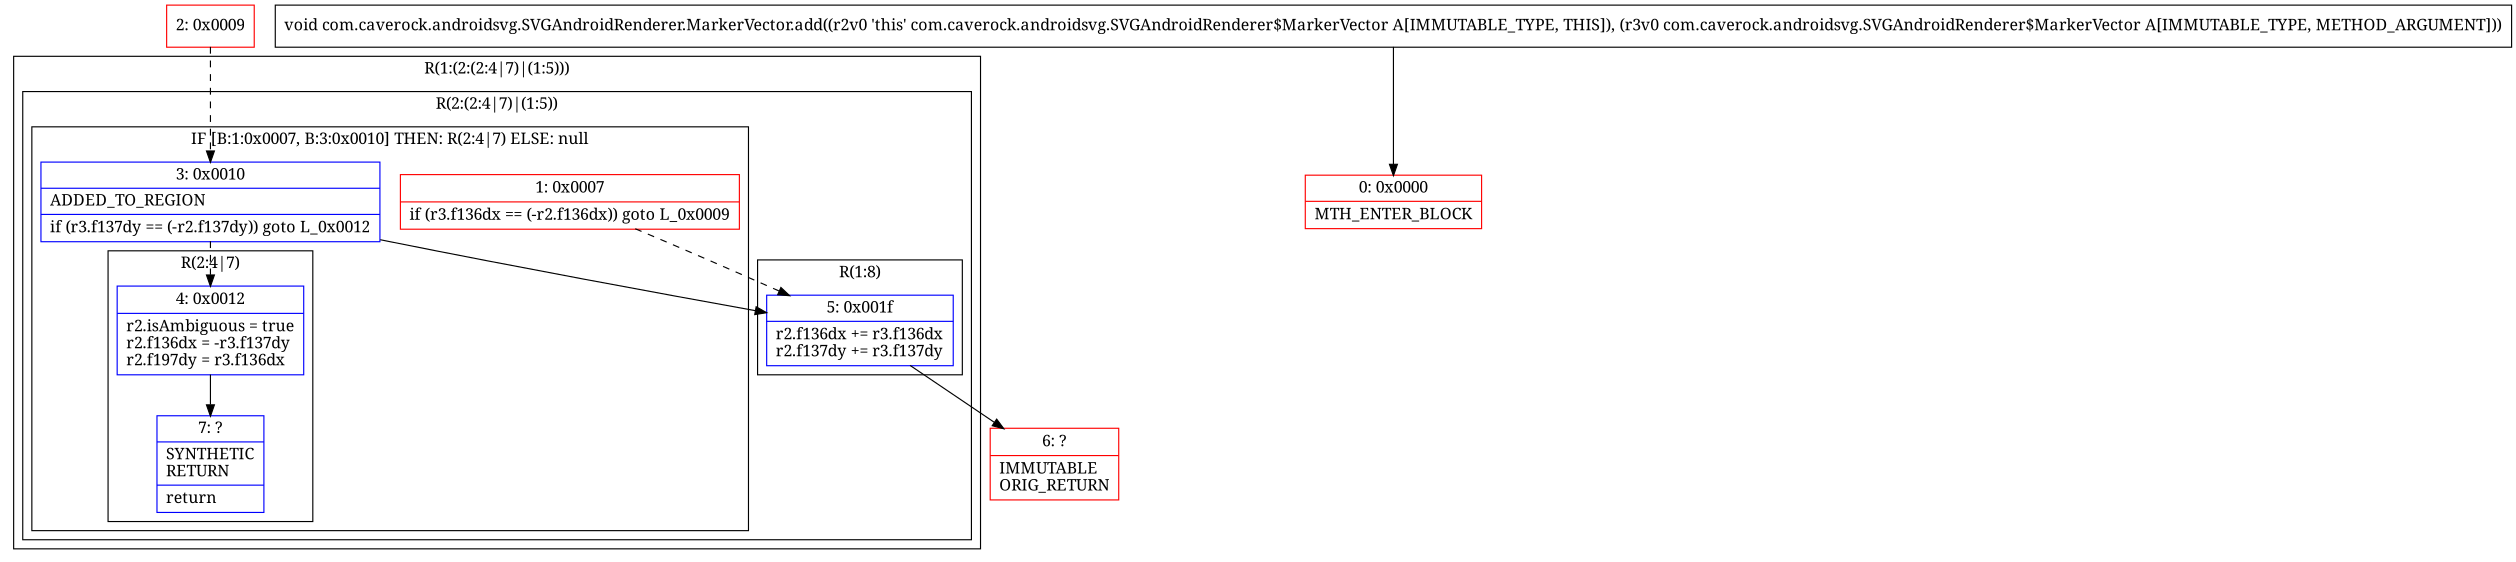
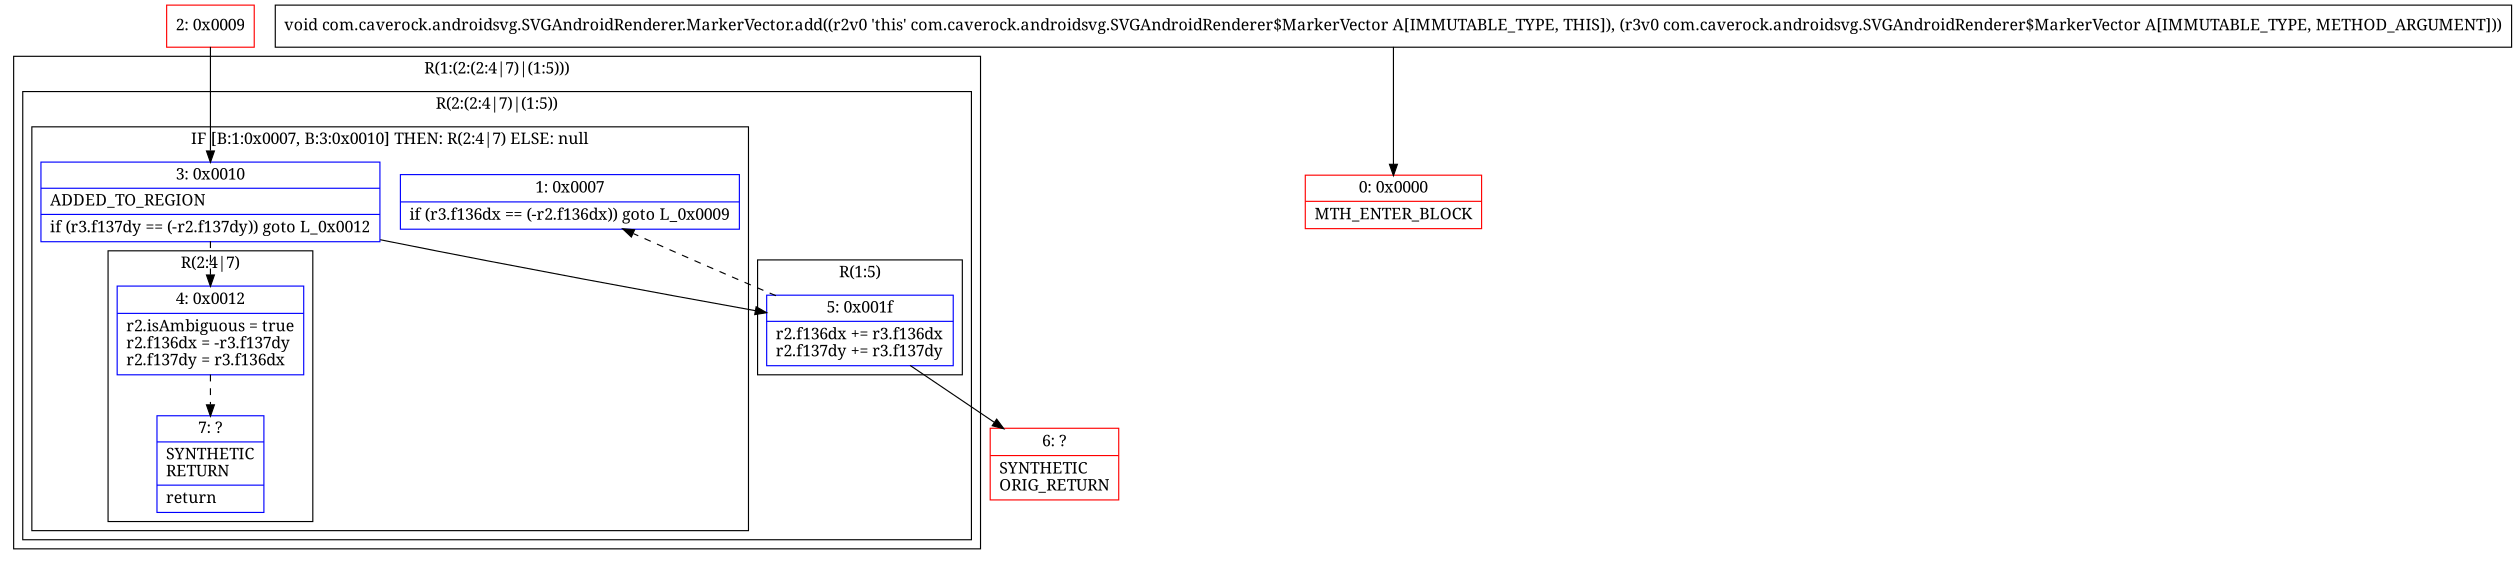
edge "2: 0x0009" -> "3: 0x0010": style dashed -> solid
node "1: 0x0007": color red -> blue
edge "1: 0x0007" -> "5: 0x001f": reversed
cluster "R(1:8)": label "R(1:8)" -> "R(1:5)"
node "4: 0x0012": text "r2.f197dy = r3.f136dx" -> "r2.f137dy = r3.f136dx"
edge "4: 0x0012" -> "7: ?": style solid -> dashed
node "6: ?": text "IMMUTABLE" -> "SYNTHETIC"
